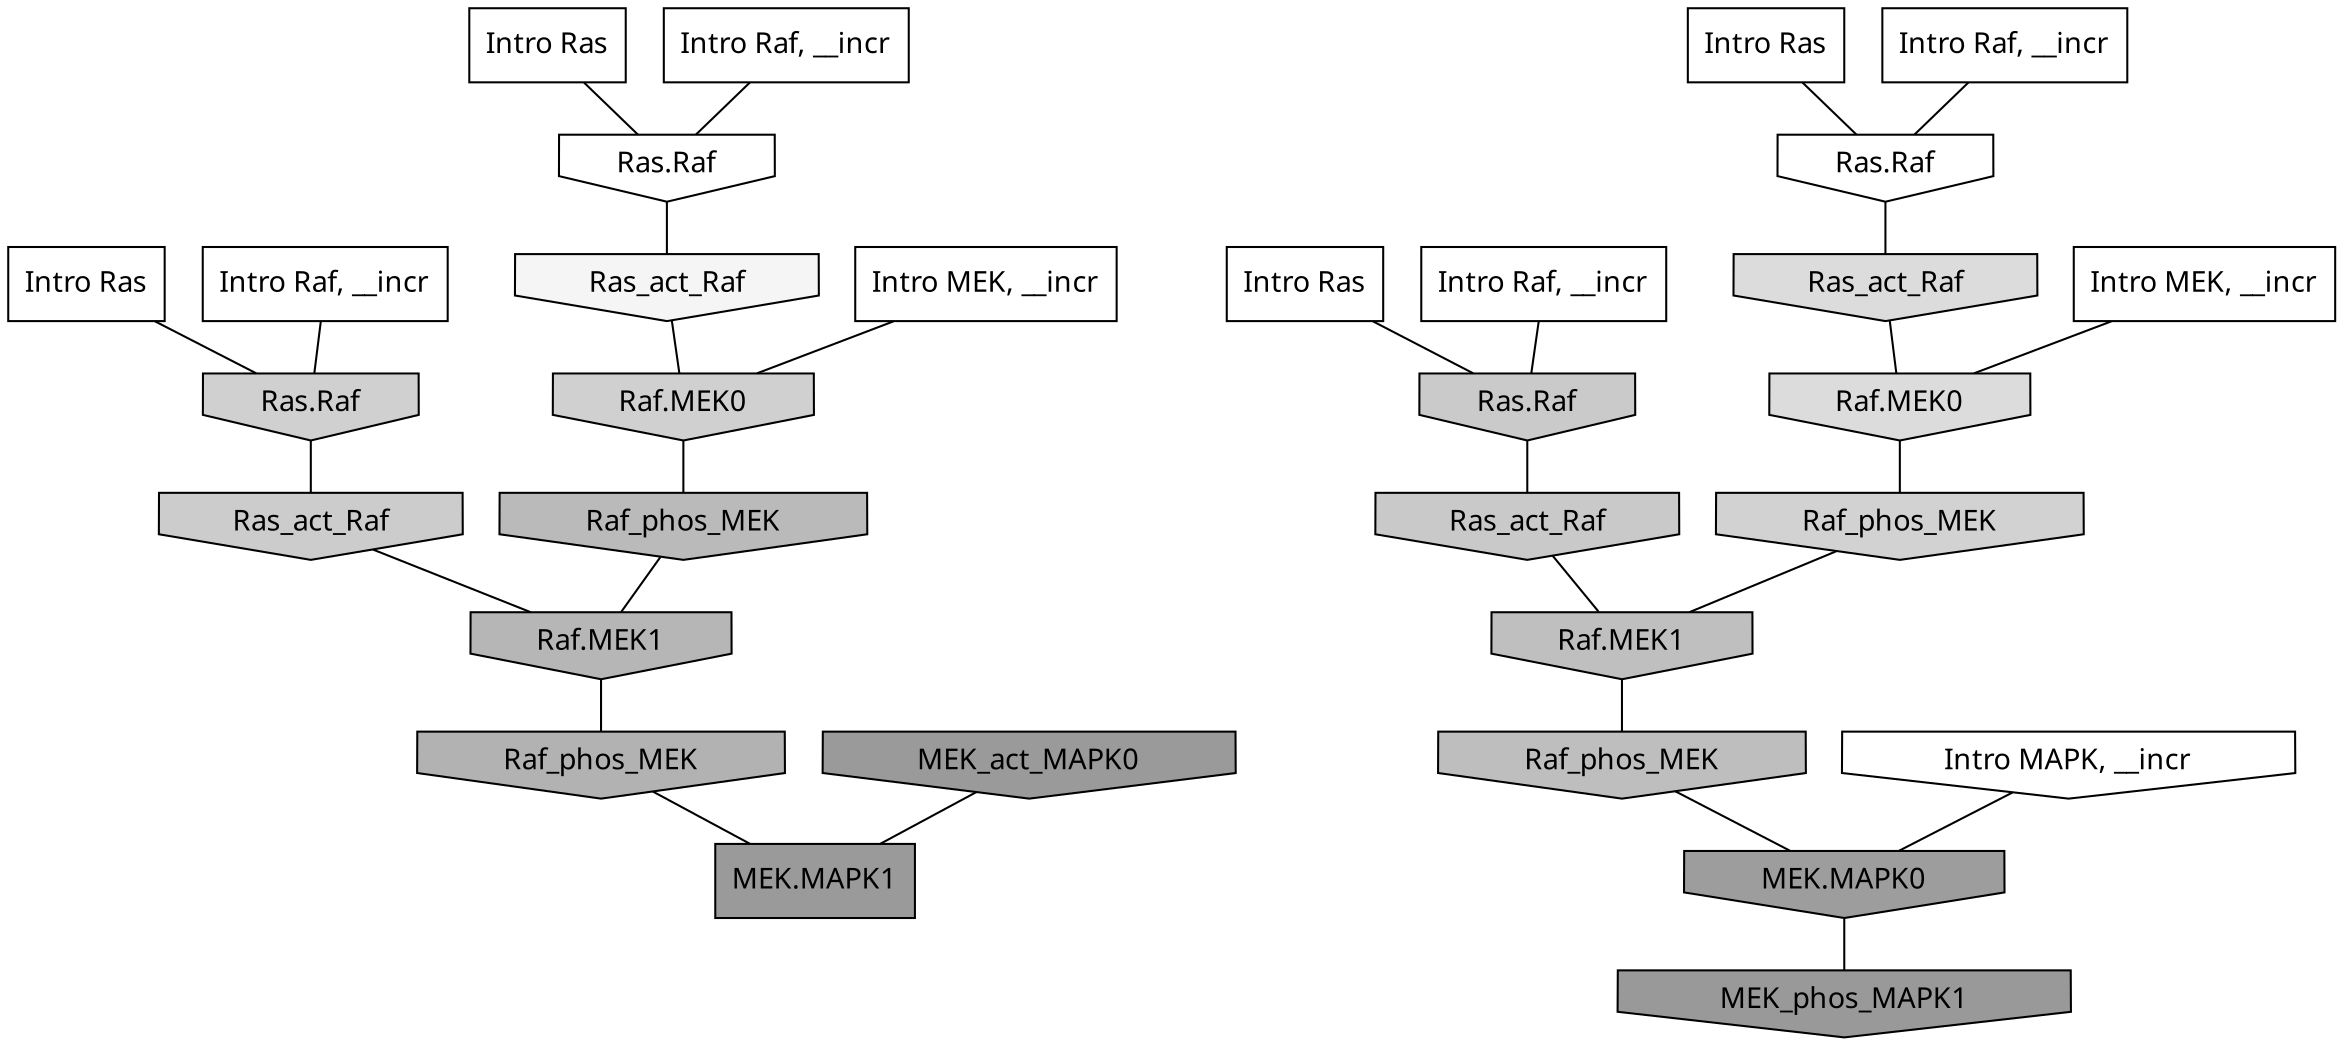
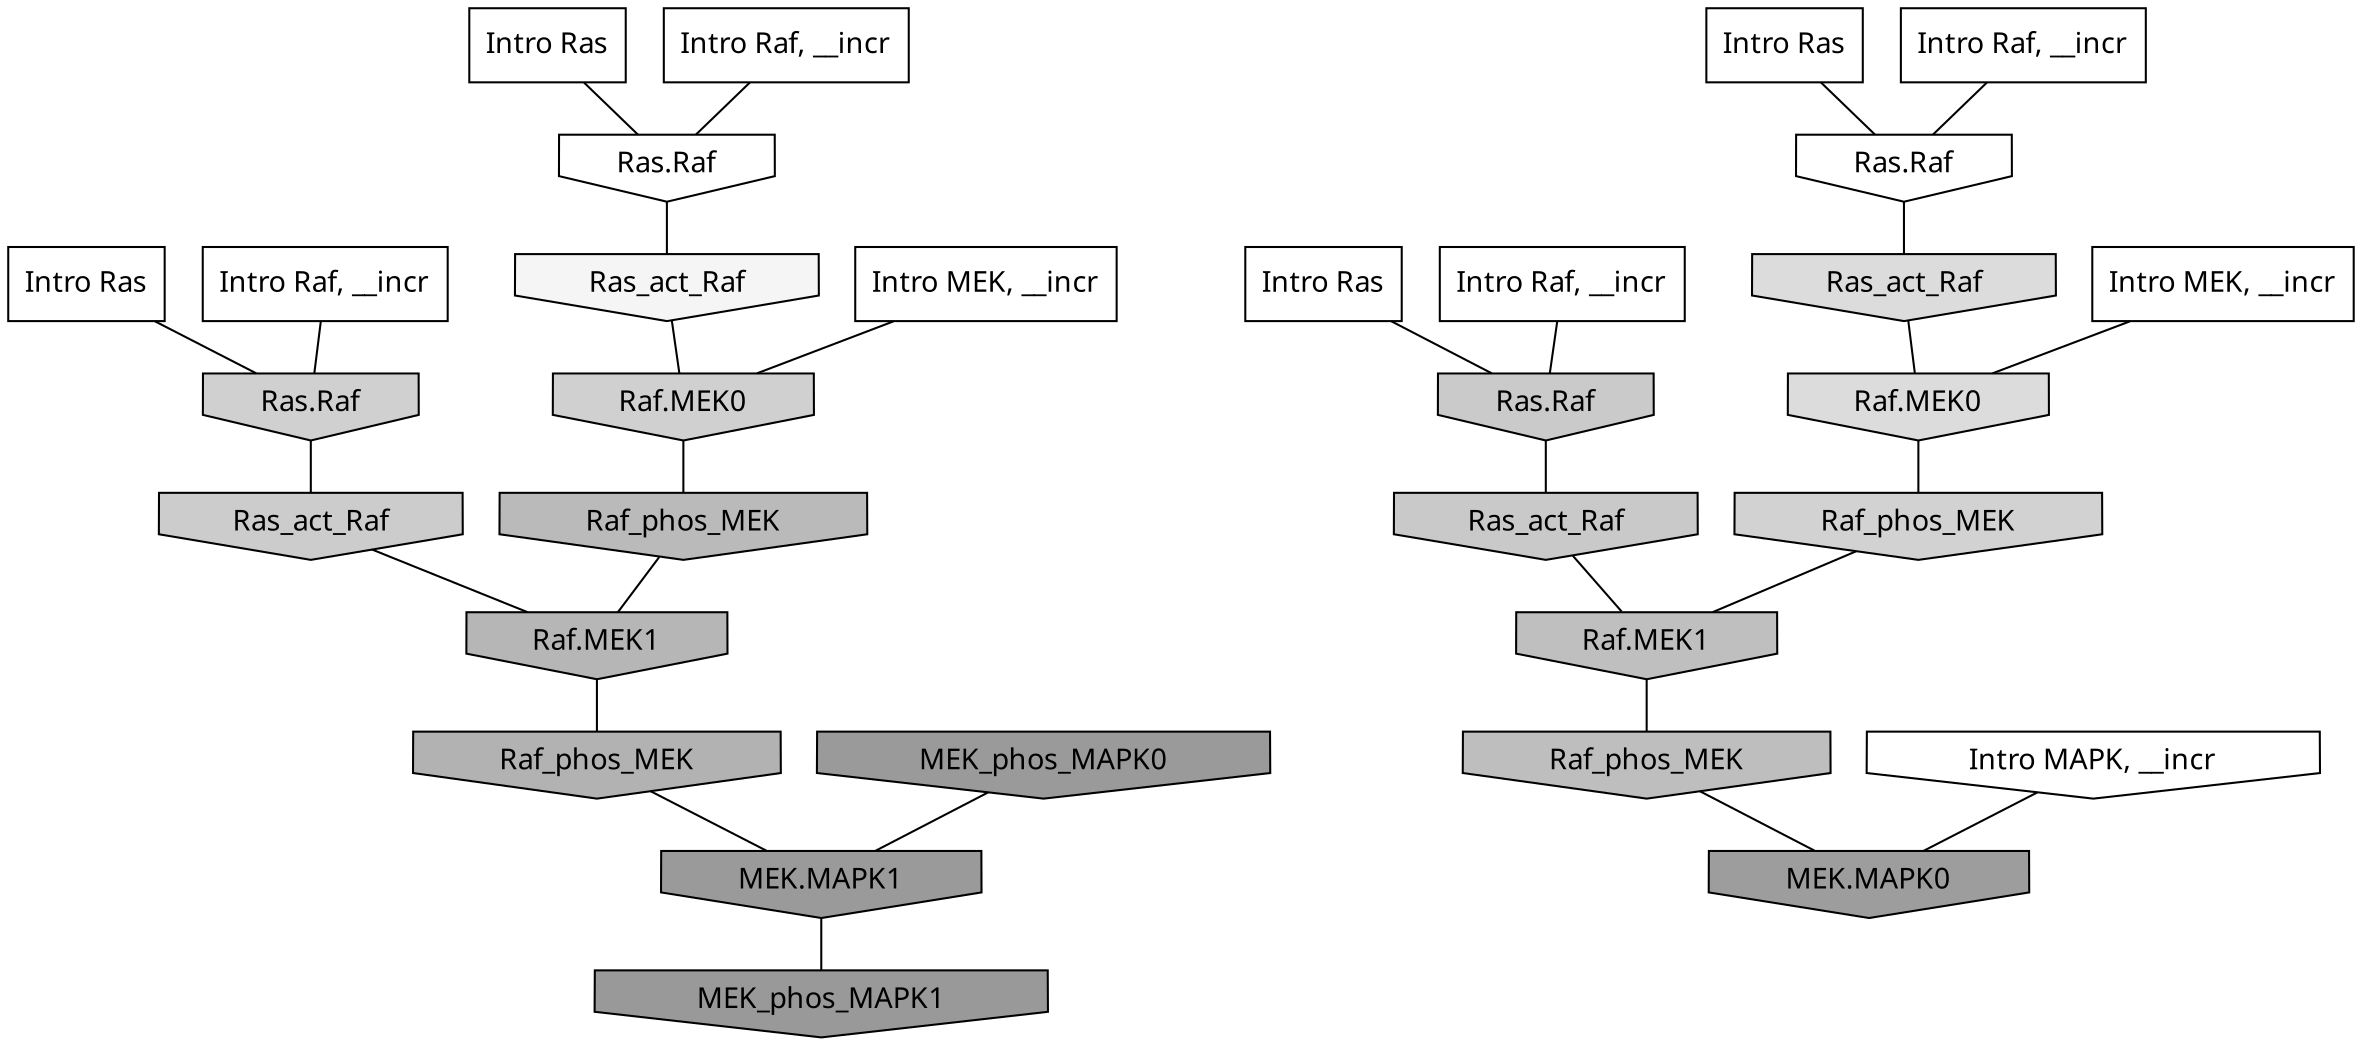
node "MEK_act_MAPK0": label "MEK_act_MAPK0" -> "MEK_phos_MAPK0"
node "MEK.MAPK1": shape box -> invhouse
edge "MEK.MAPK0" -- "MEK_phos_MAPK1": now "MEK.MAPK1" -- "MEK_phos_MAPK1"
